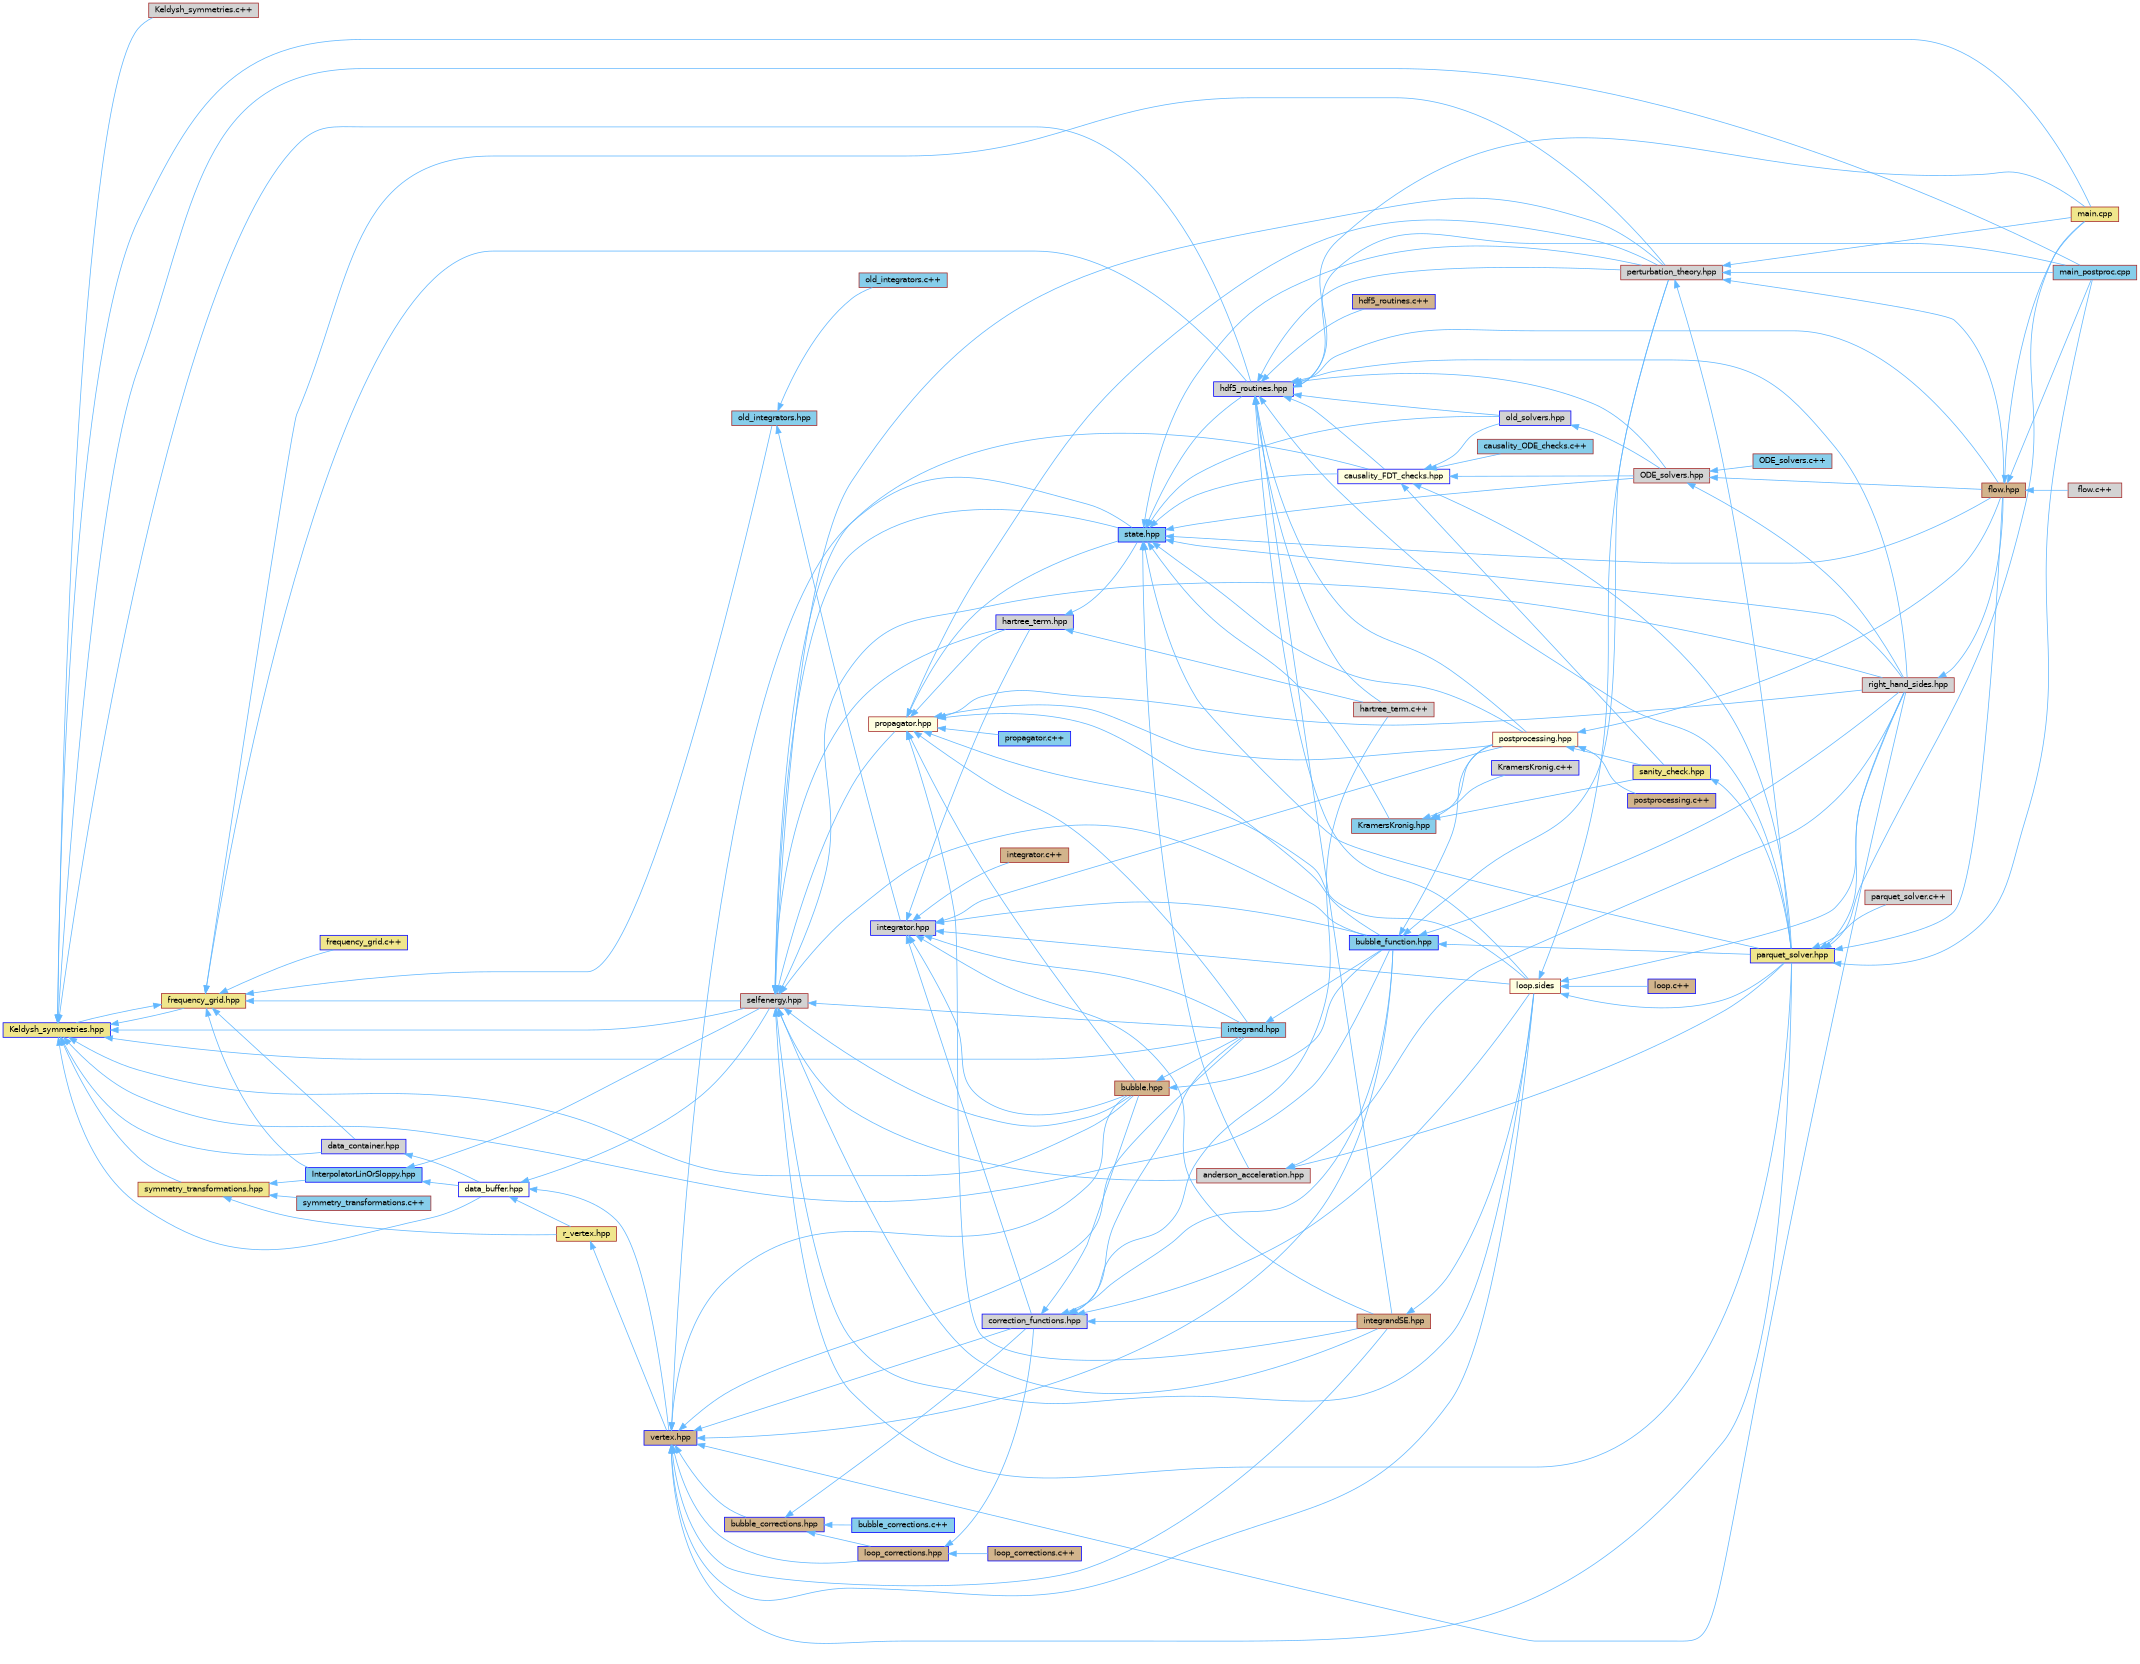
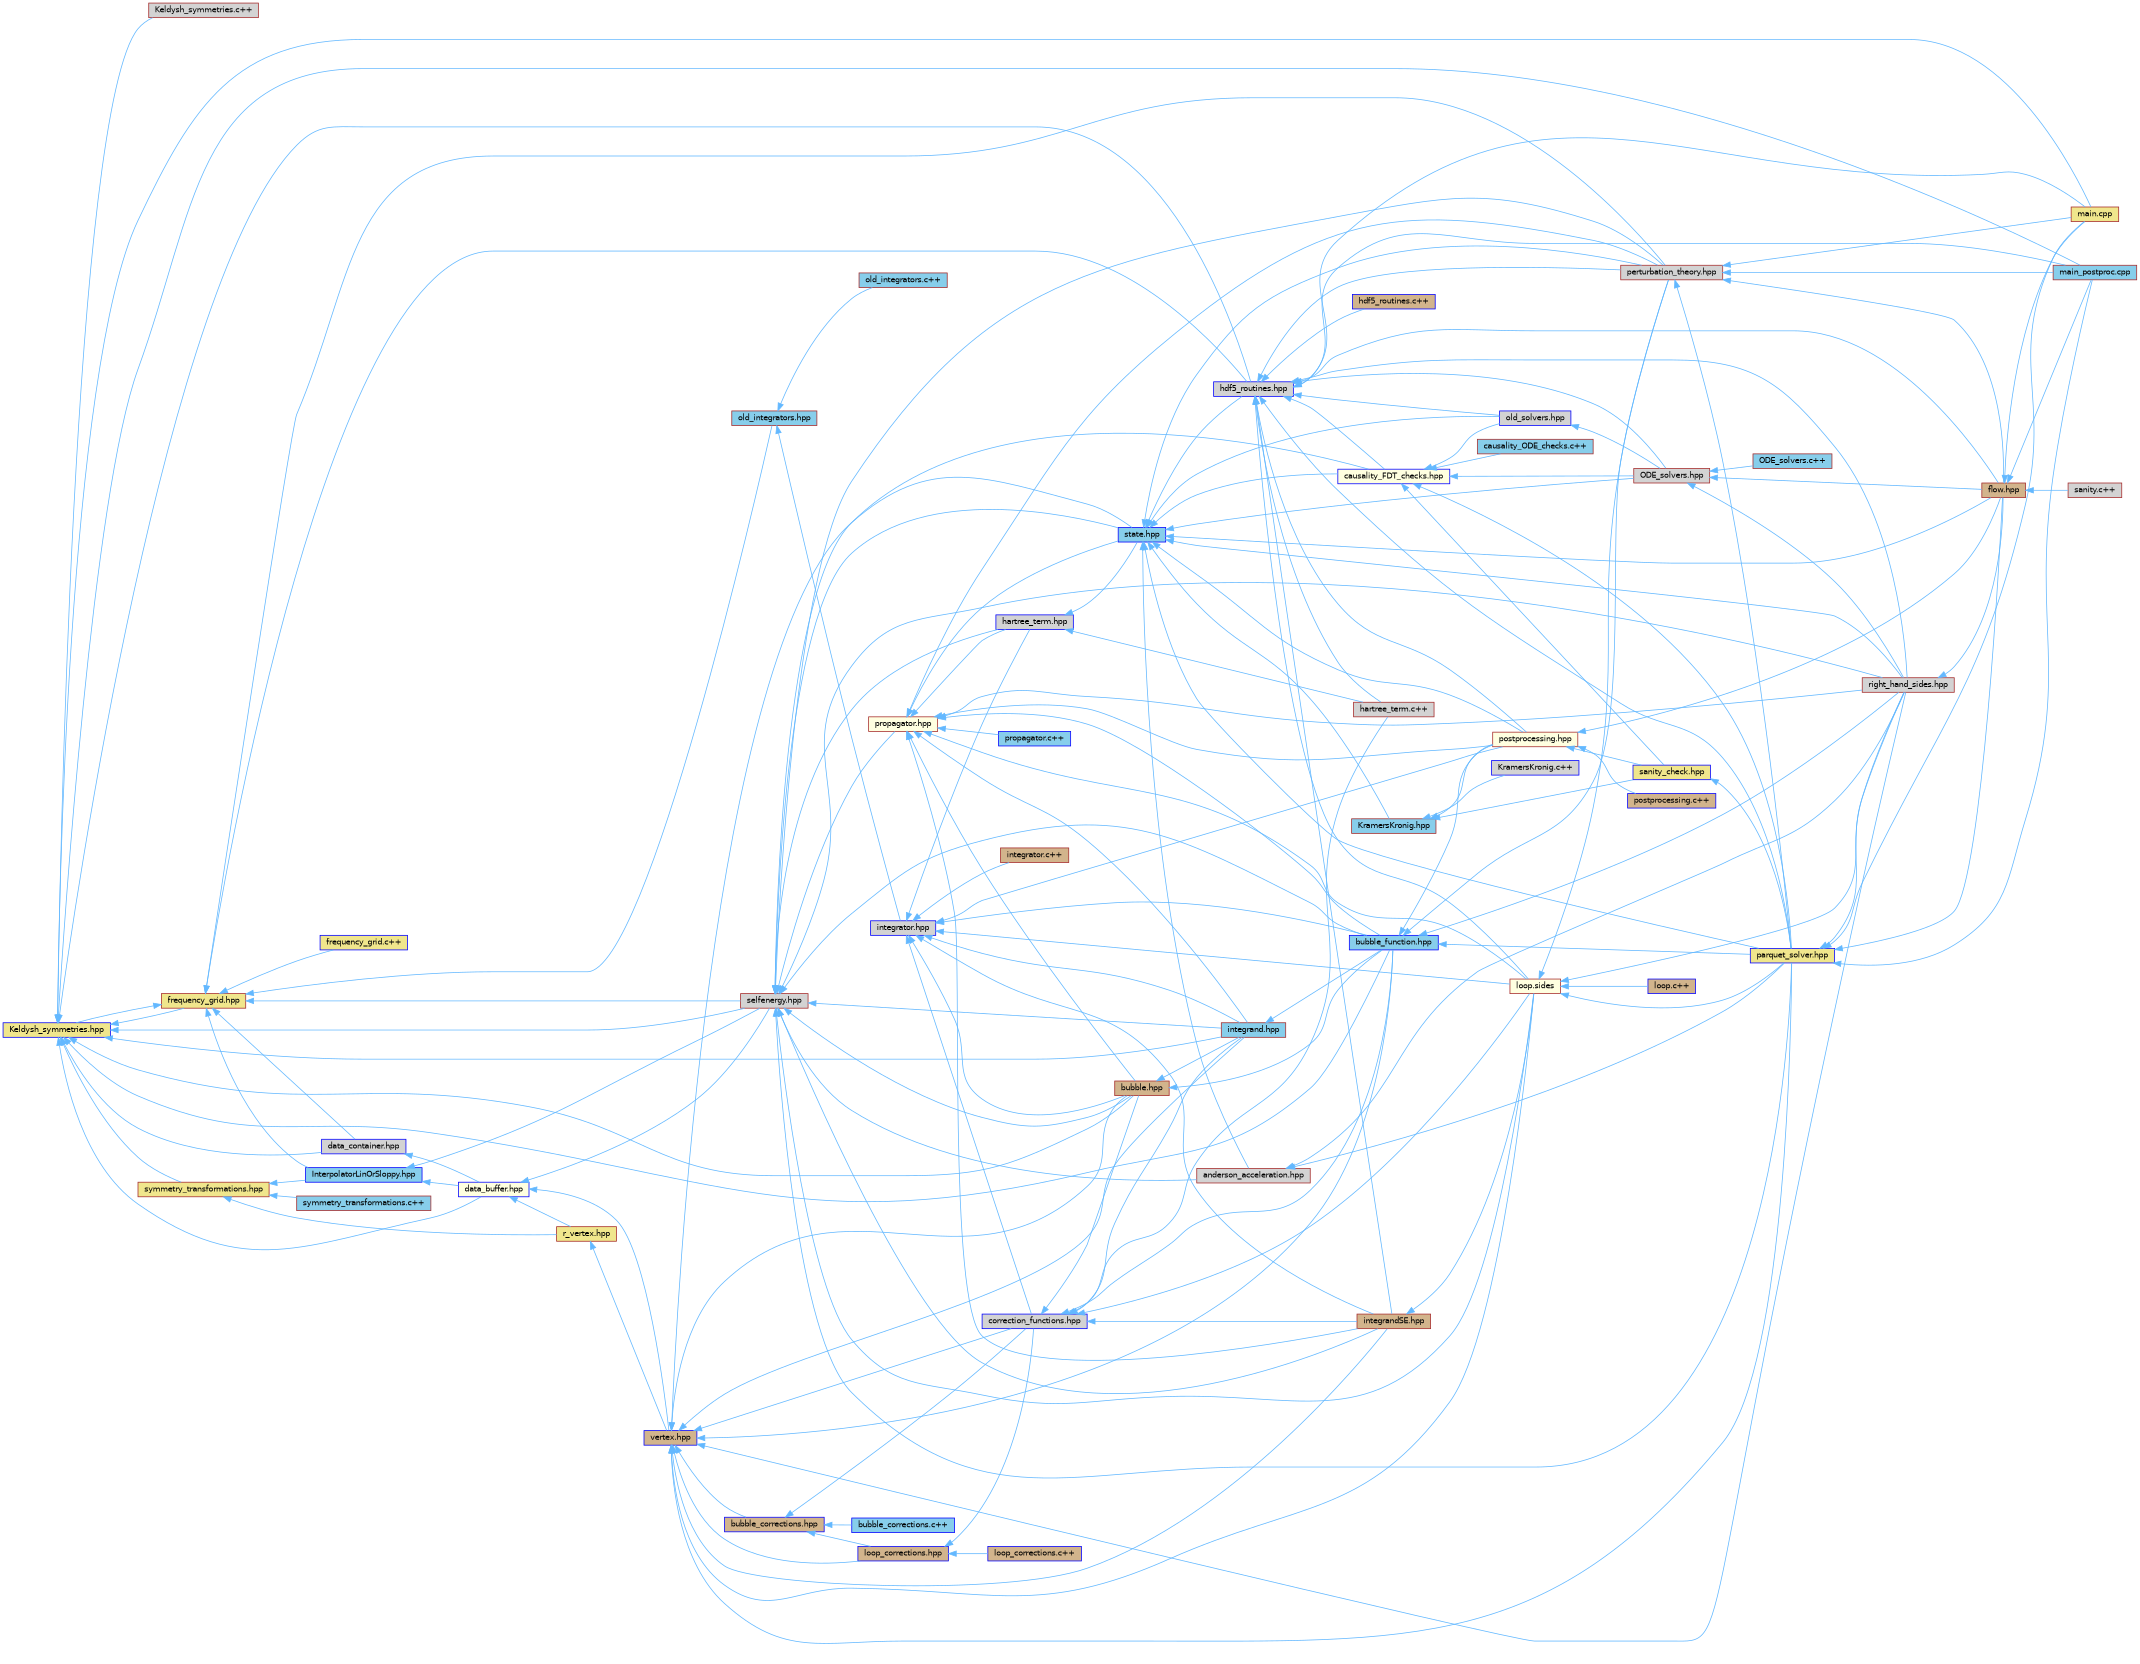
node "flow.c++": label "flow.c++" -> "sanity.c++"
node "parquet_solver.c++": removed
